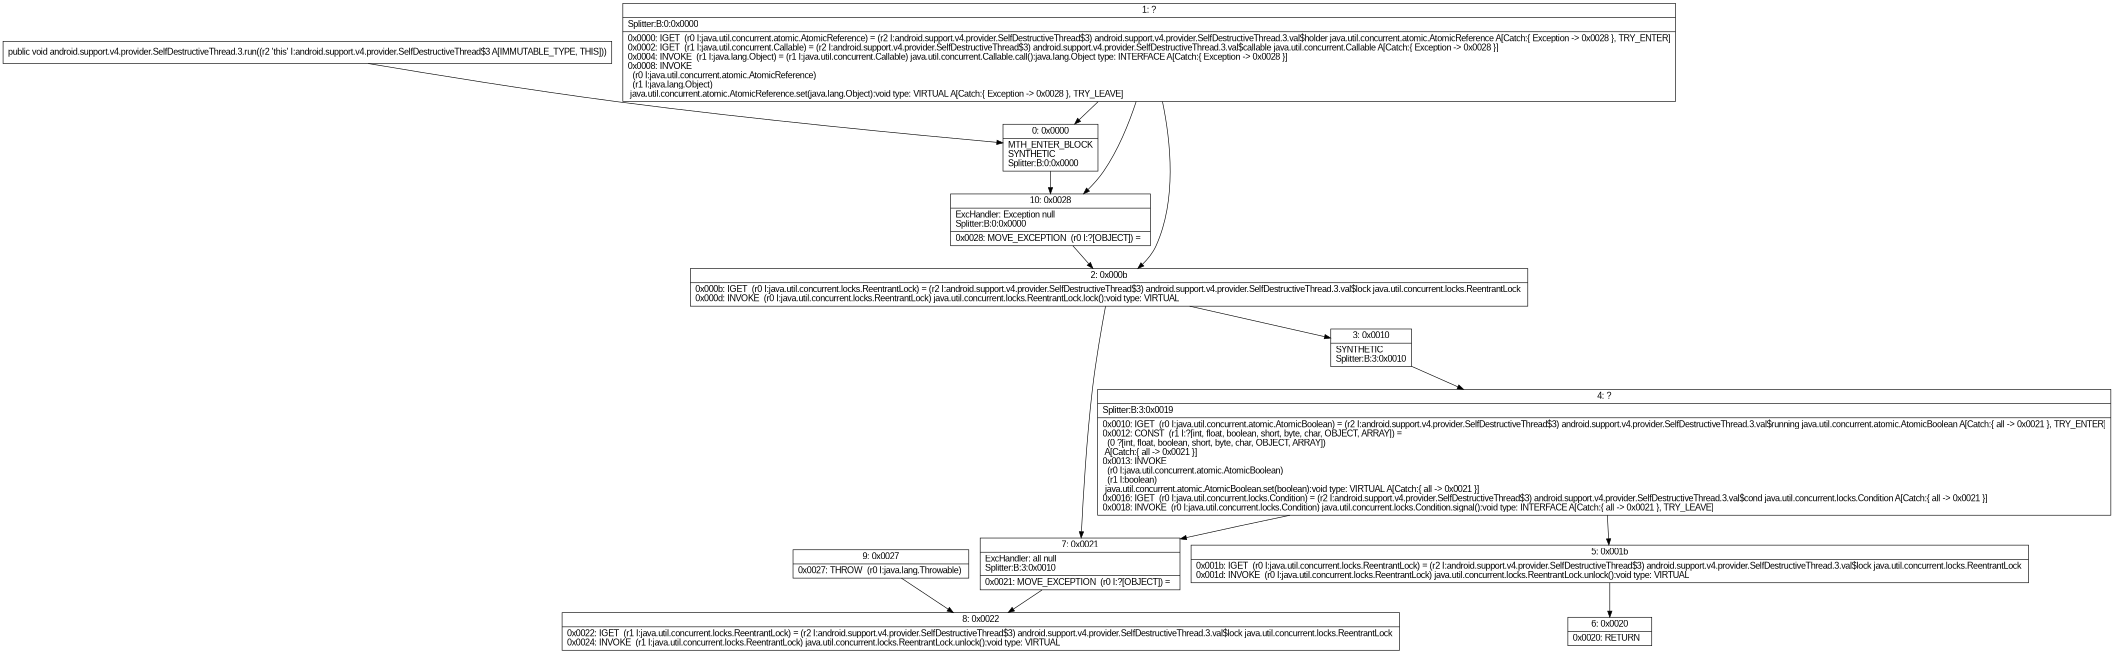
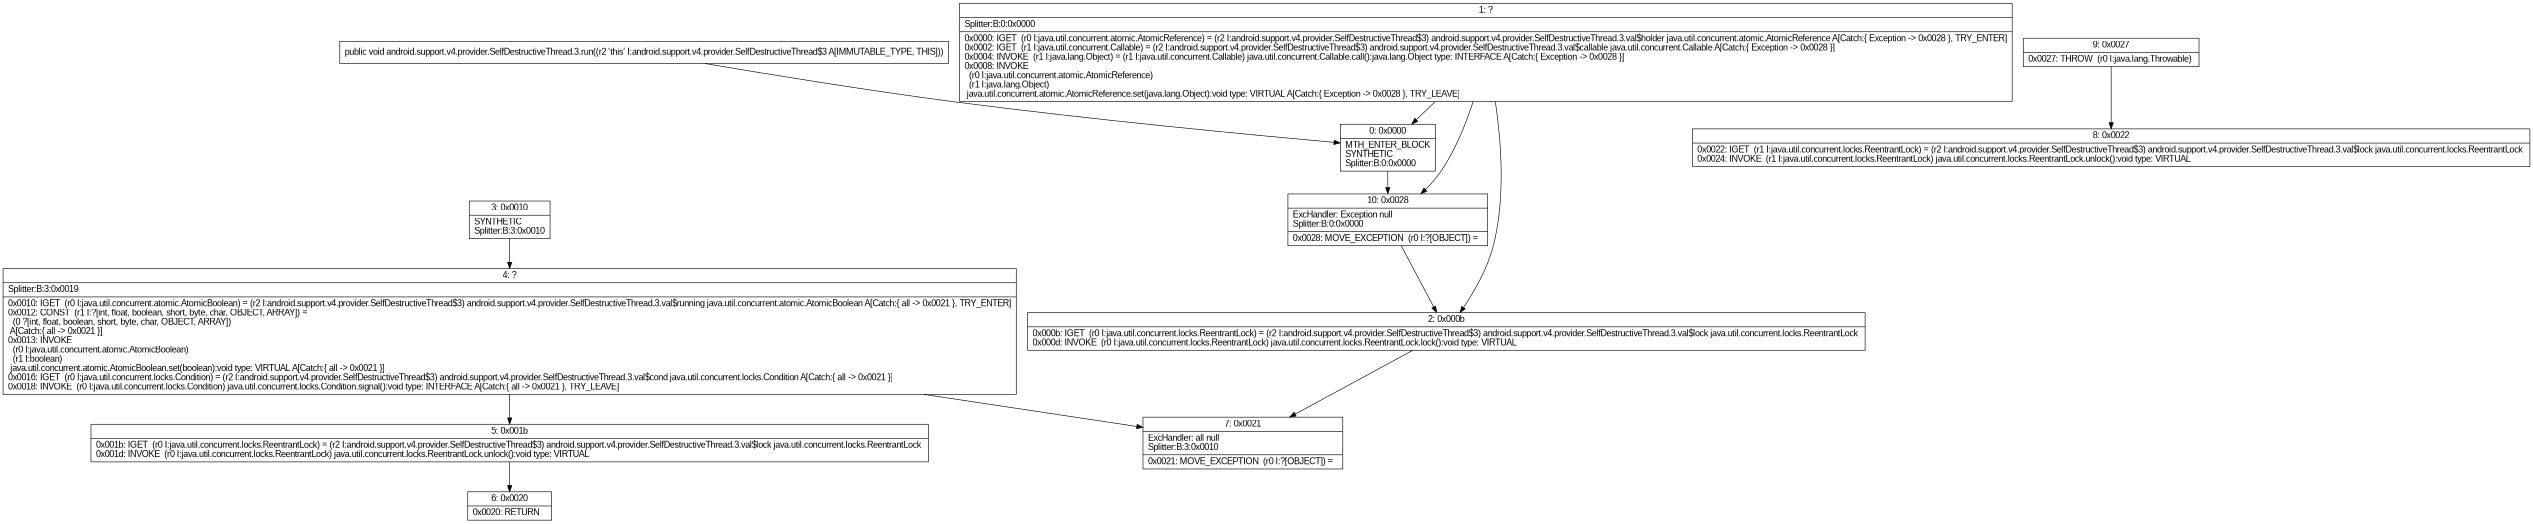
edge "2: 0x000b" -> "3: 0x0010": removed
edge "7: 0x0021" -> "8: 0x0022": removed
